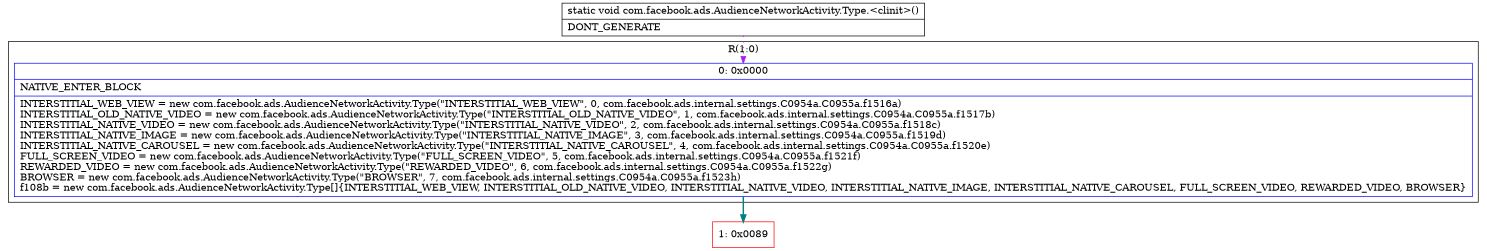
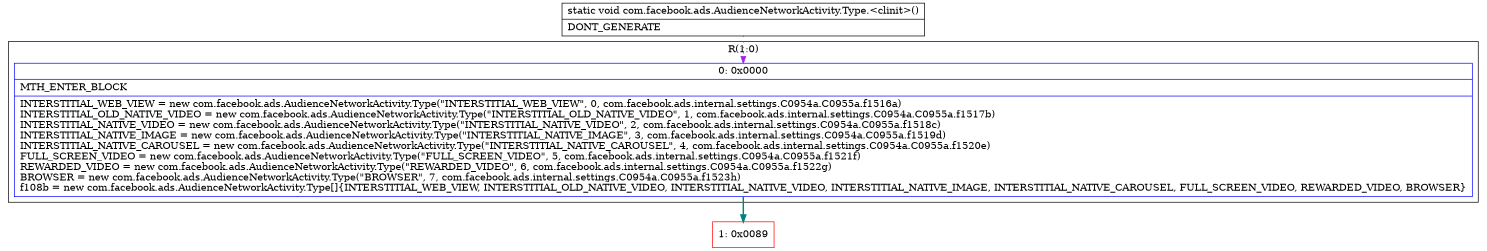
node "0: 0x0000": text "NATIVE_ENTER_BLOCK" -> "MTH_ENTER_BLOCK"
